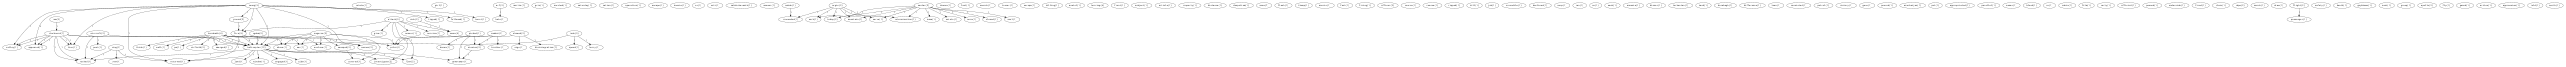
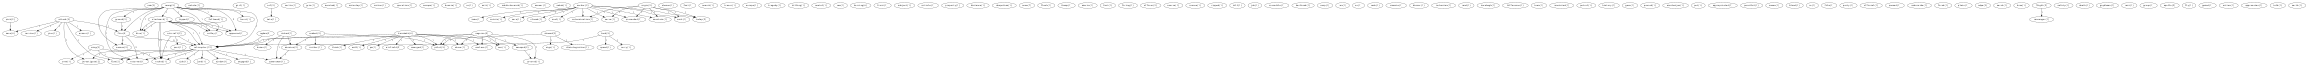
node "tragedy(1)": added
node "saw(1)": added
node "cabin(1)": removed
edge "sahak(1)" -> "proceeded(1)": now "serdar(2)" -> "proceeded(1)"
edge "com(2)" -> "starboard(1)": now "swung(3)" -> "starboard(1)"
